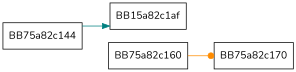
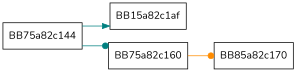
edge "BB75a82c144" -> "BB75a82c160": added
node "BB75a82c170": label "BB75a82c170" -> "BB85a82c170"
